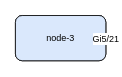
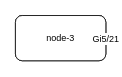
node "node-3": fillcolor #dae8fc -> #ffffff
